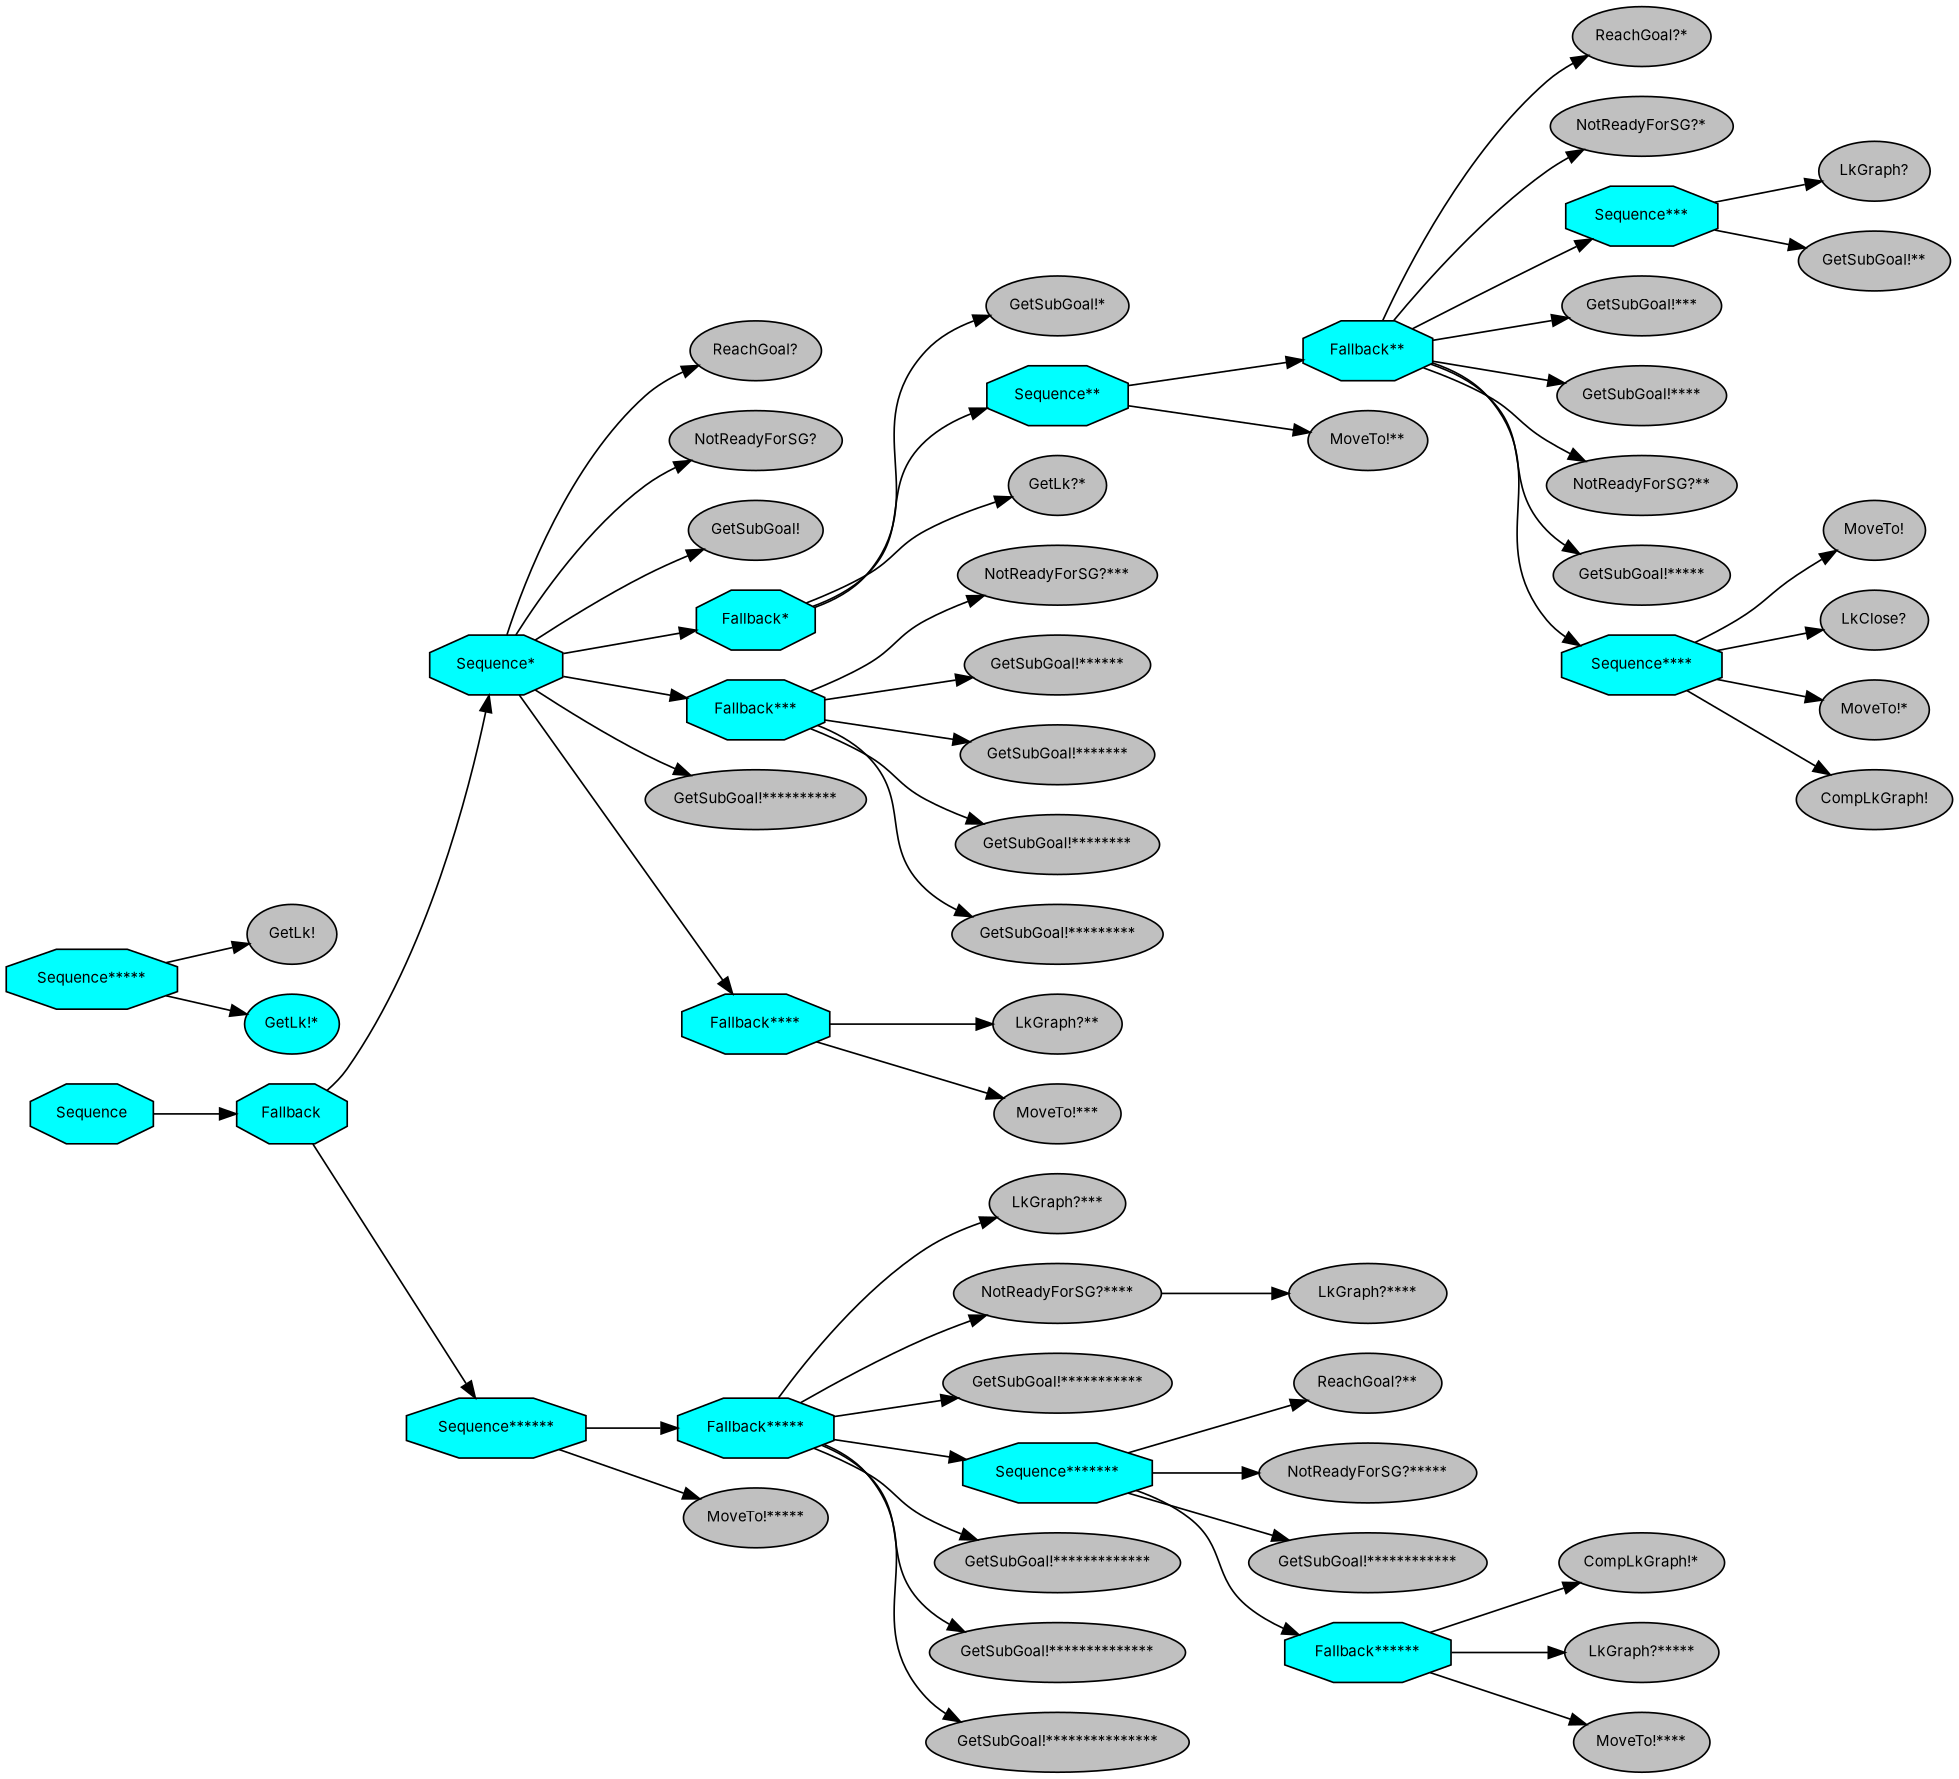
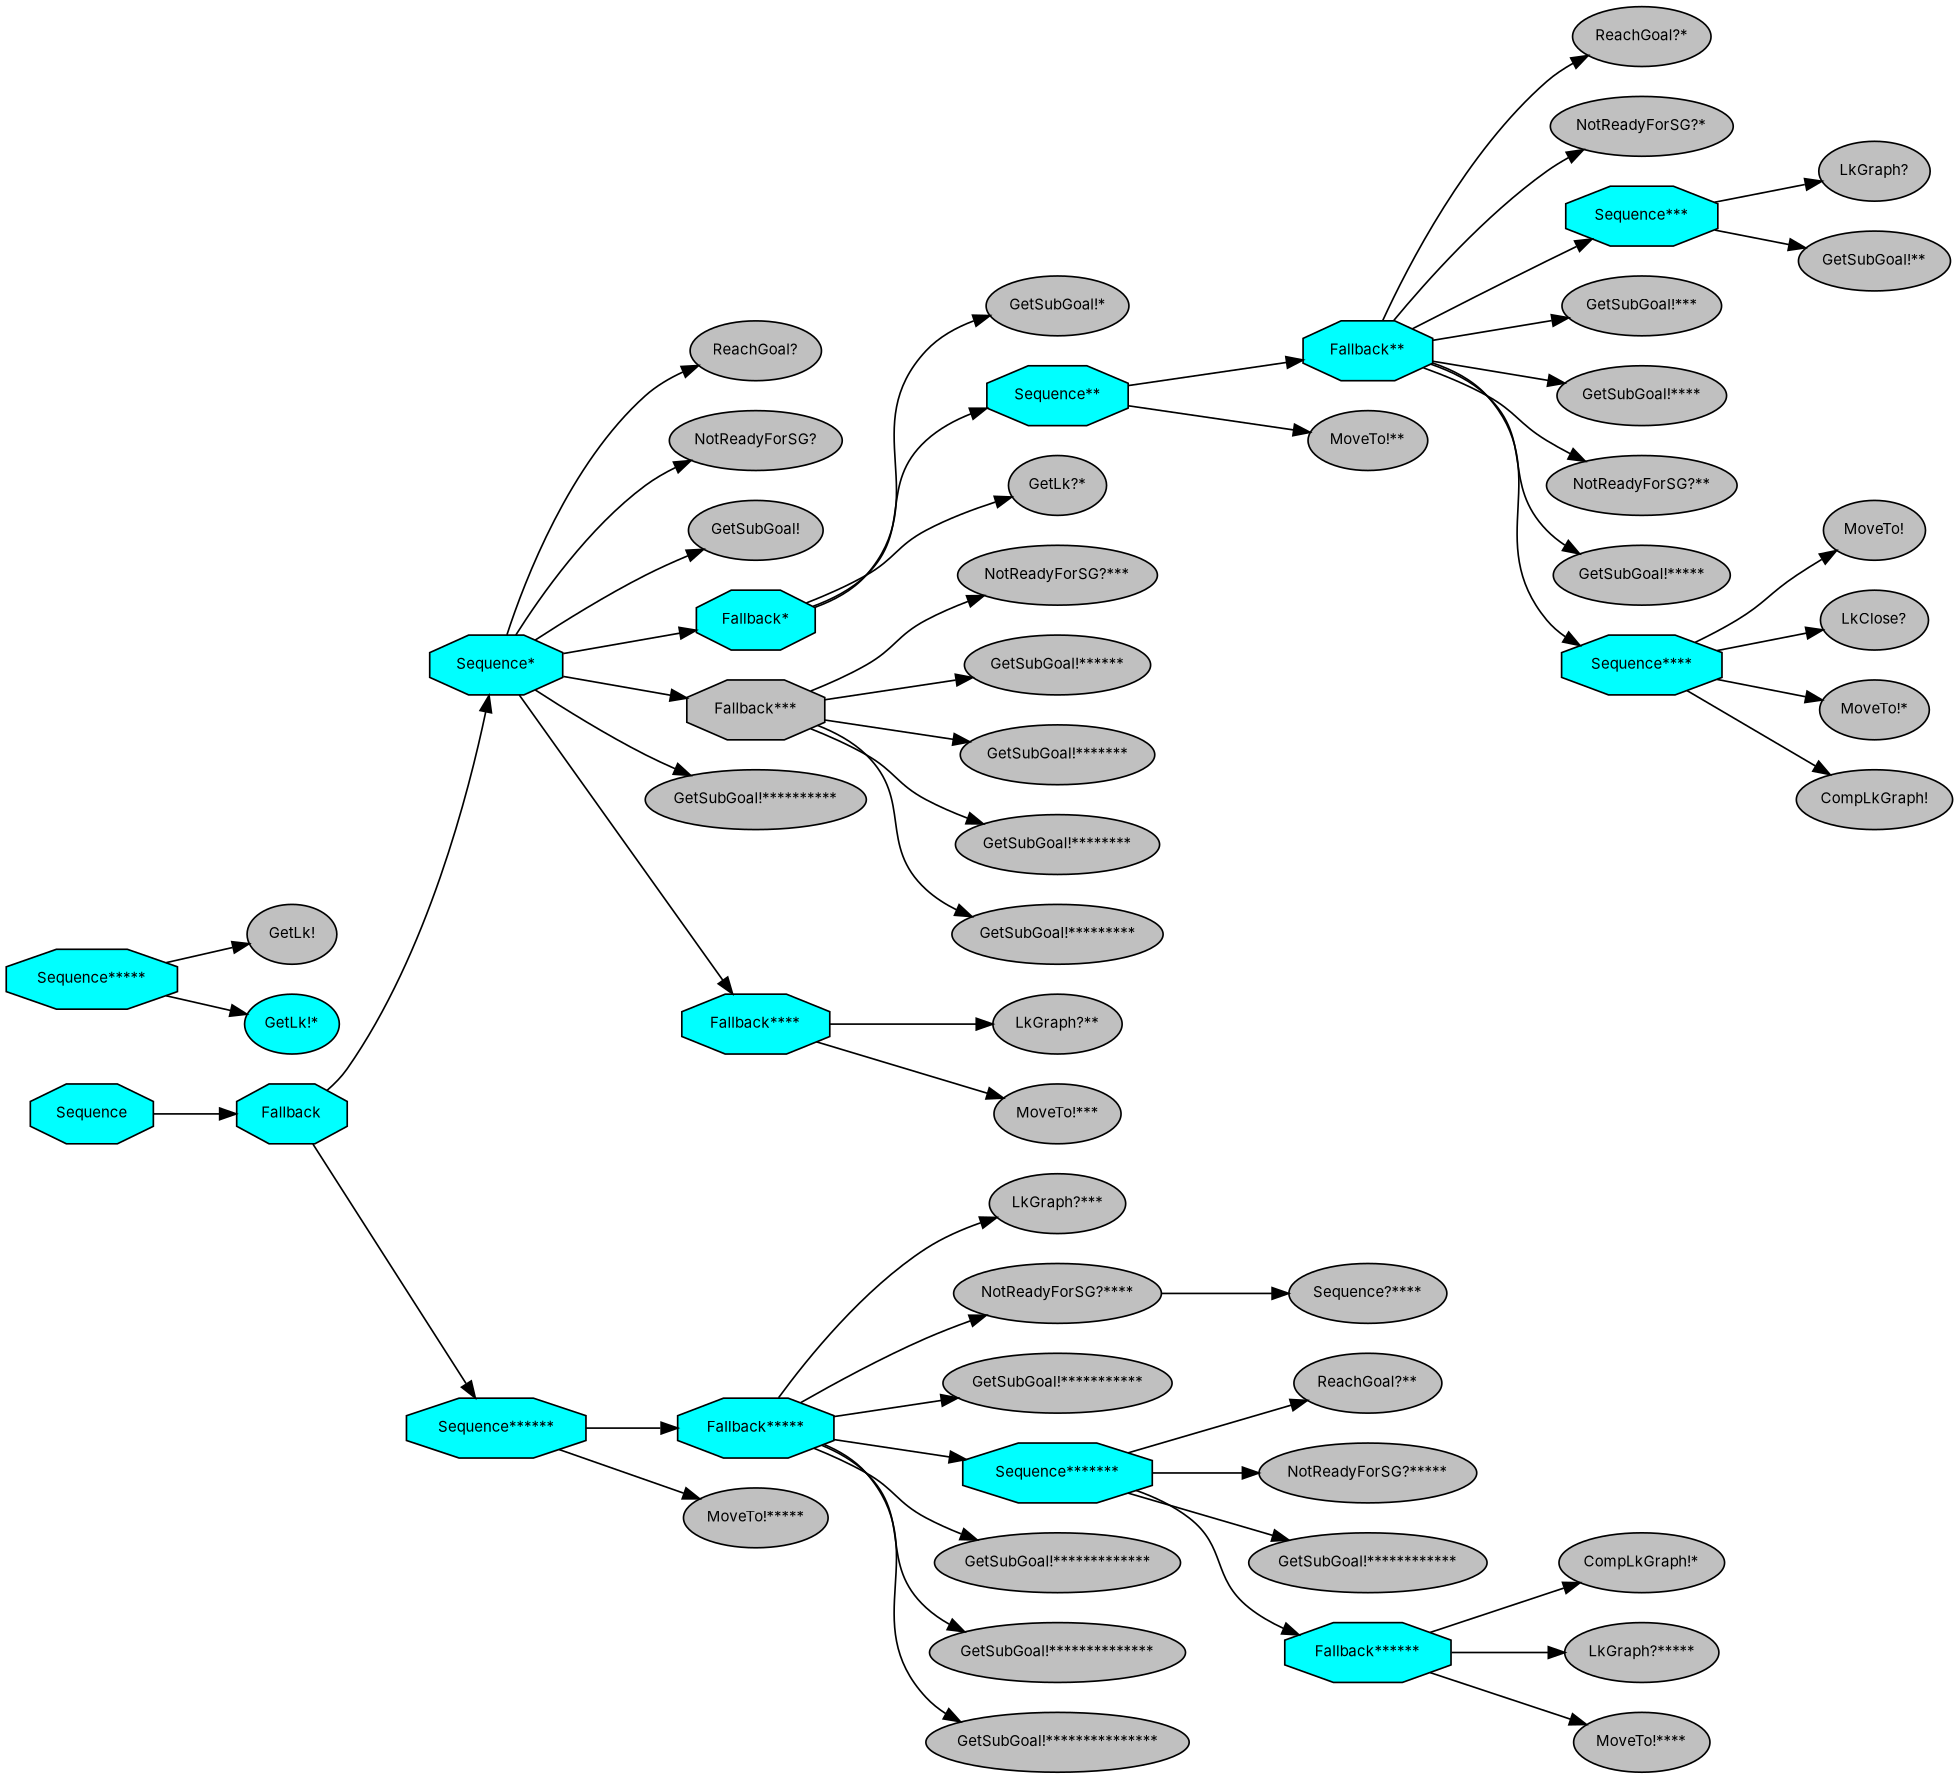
node "Fallback***": fillcolor cyan -> gray
node "LkGraph?****": label "LkGraph?****" -> "Sequence?****"
